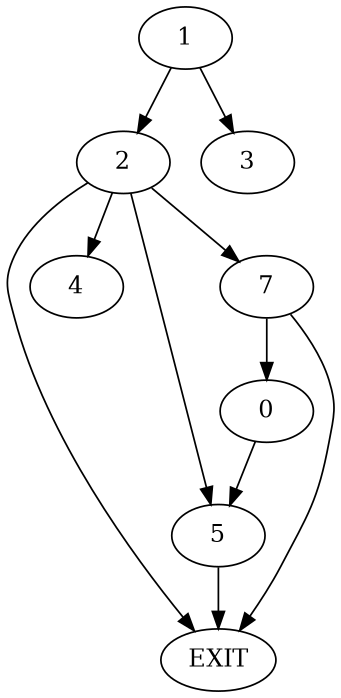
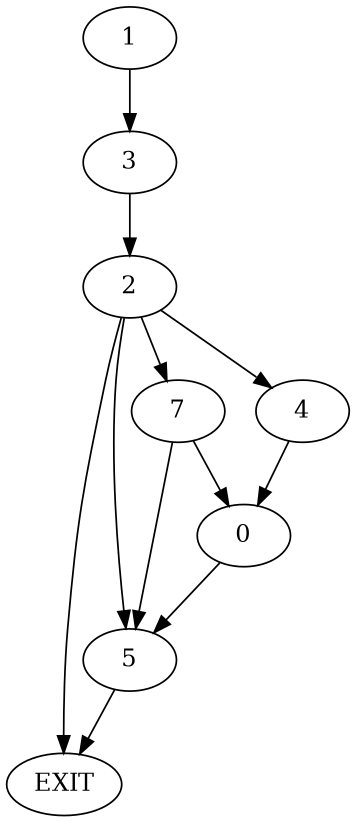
edge "1" -> "2": now "3" -> "2"
edge "4" -> "0": added
edge "7" -> "EXIT": now "7" -> "5"
